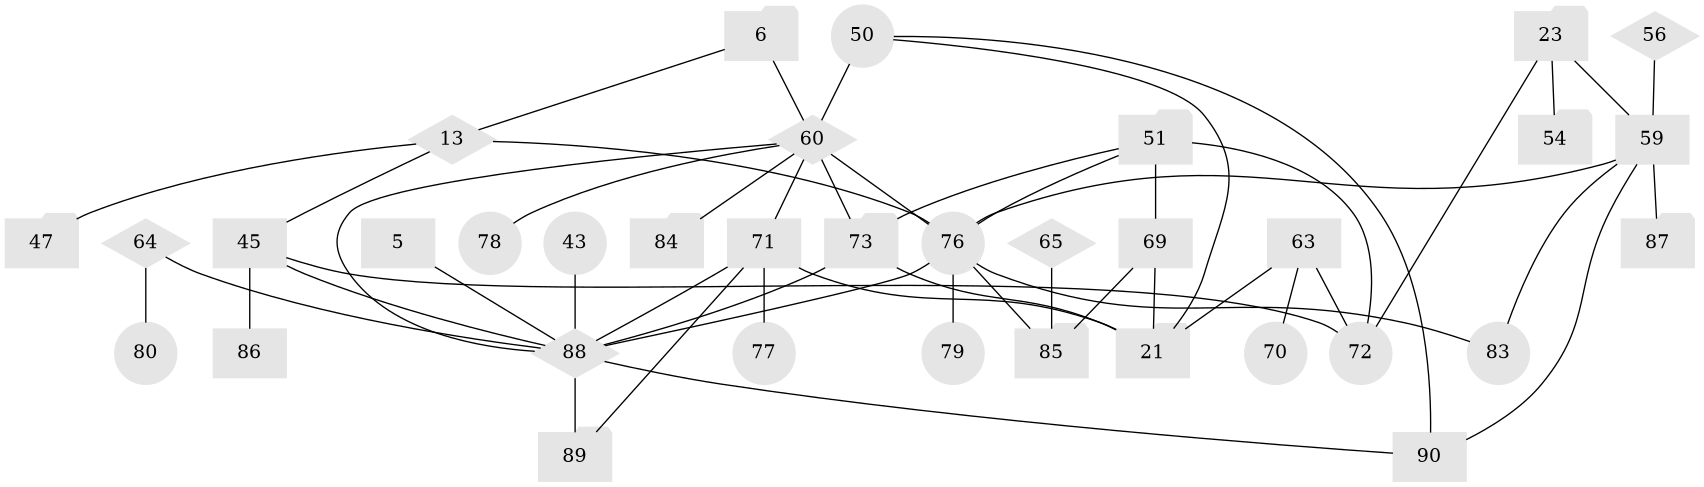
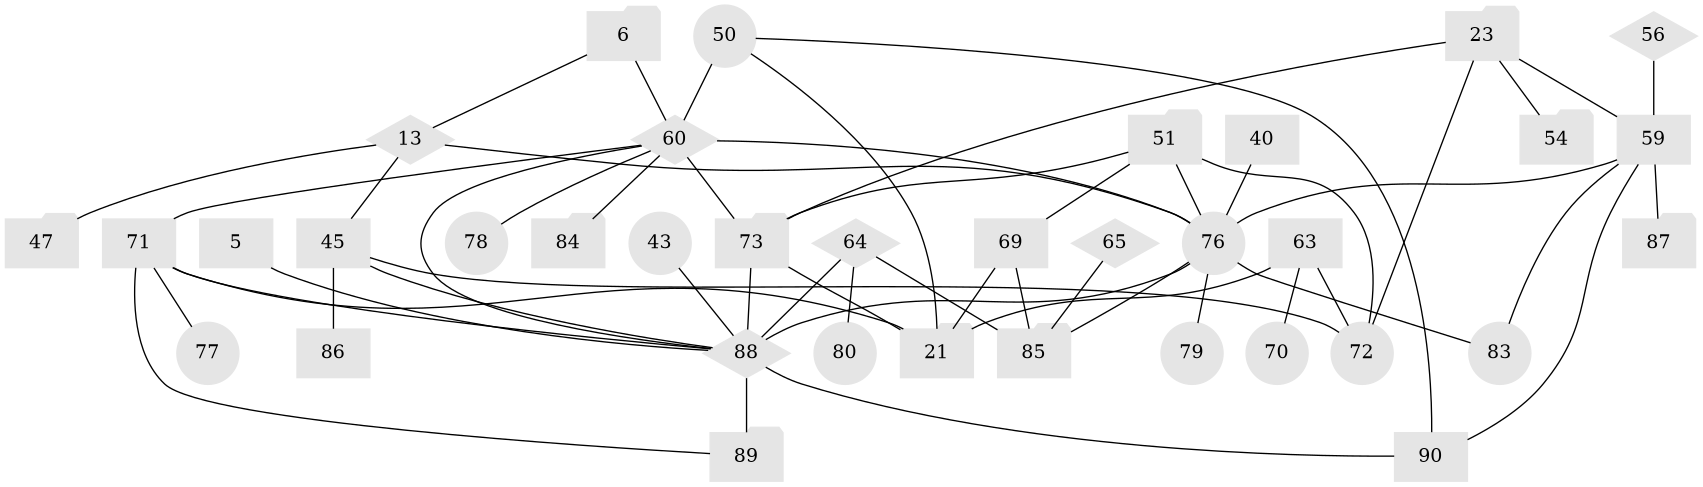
edge "23" -- "73": added
node "40": added
edge "64" -- "85": added
